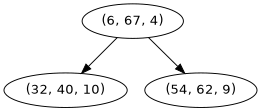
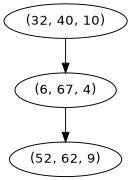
edge "(6, 67, 4)" -> "(32, 40, 10)": reversed
node "(54, 62, 9)": label "(54, 62, 9)" -> "(52, 62, 9)"
